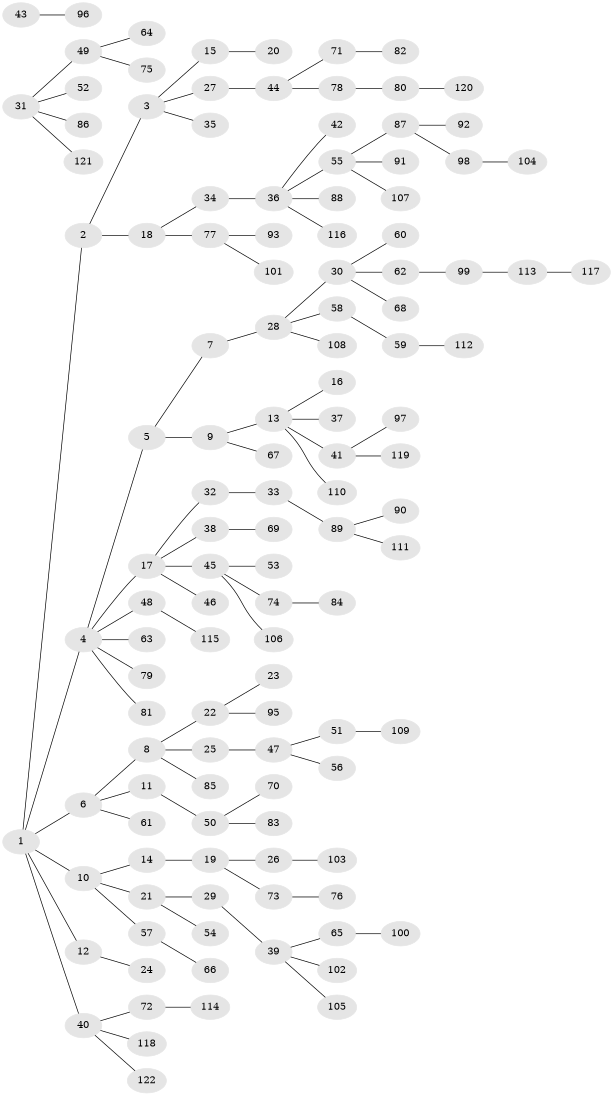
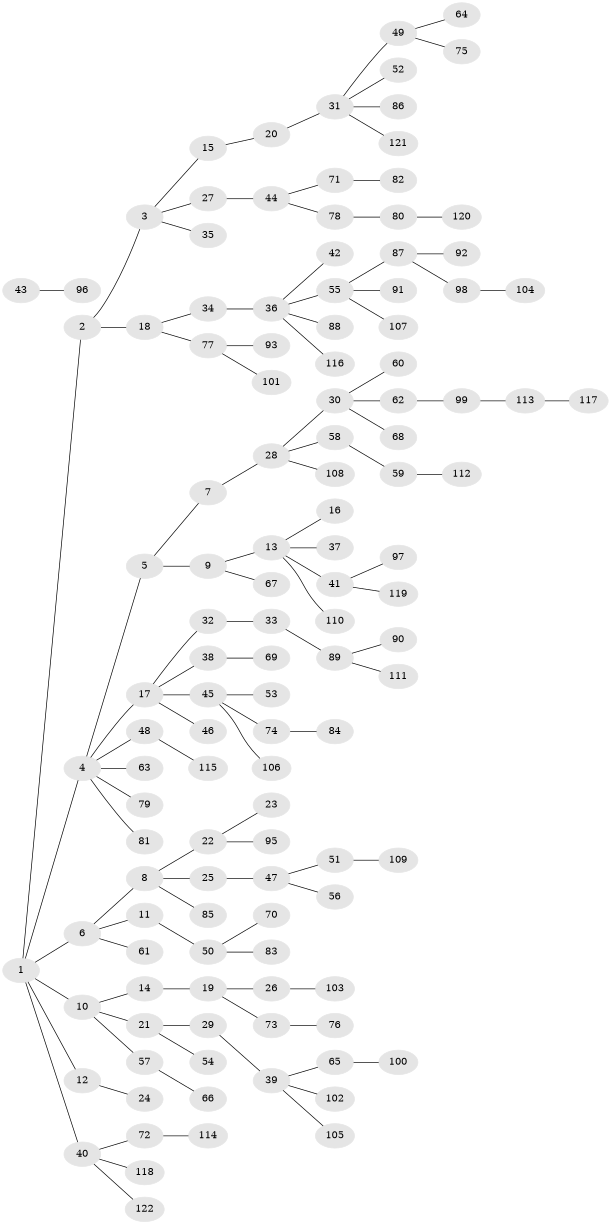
edge "31" -- "20": added
